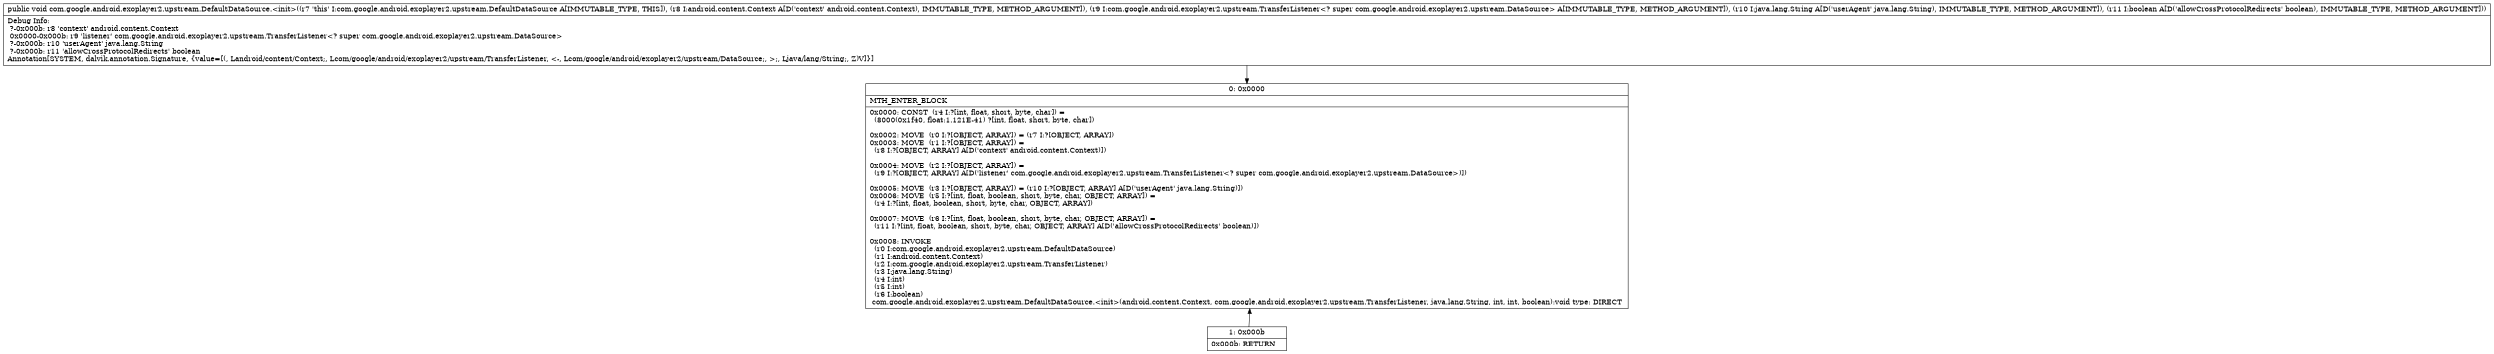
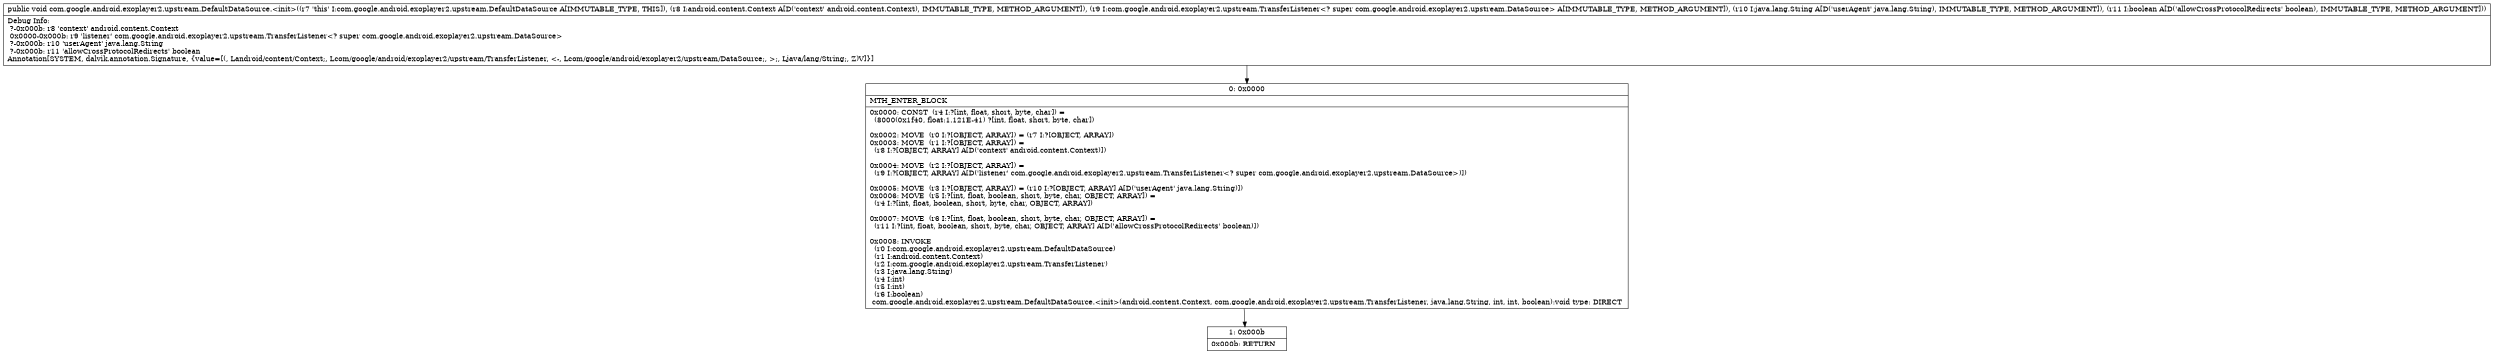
edge "1: 0x000b" -> "0: 0x0000": reversed
